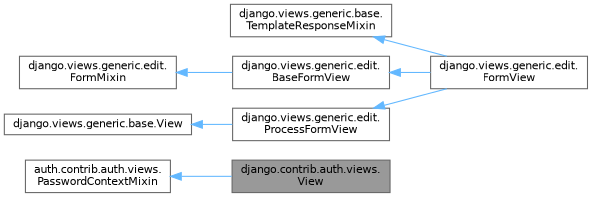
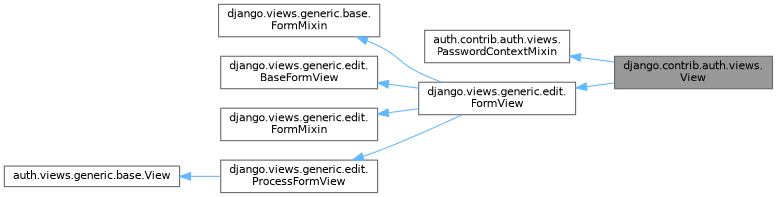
node "django.views.generic.base. TemplateResponseMixin": label "django.views.generic.base. TemplateResponseMixin" -> "django.views.generic.base. FormMixin"
edge "django.views.generic.edit. BaseFormView" -> "django.views.generic.edit. FormMixin": now "django.views.generic.edit. FormView" -> "django.views.generic.edit. FormMixin"
edge "django.contrib.auth.views. View" -> "django.views.generic.edit. FormView": added
node "django.views.generic.base.View": label "django.views.generic.base.View" -> "auth.views.generic.base.View"
